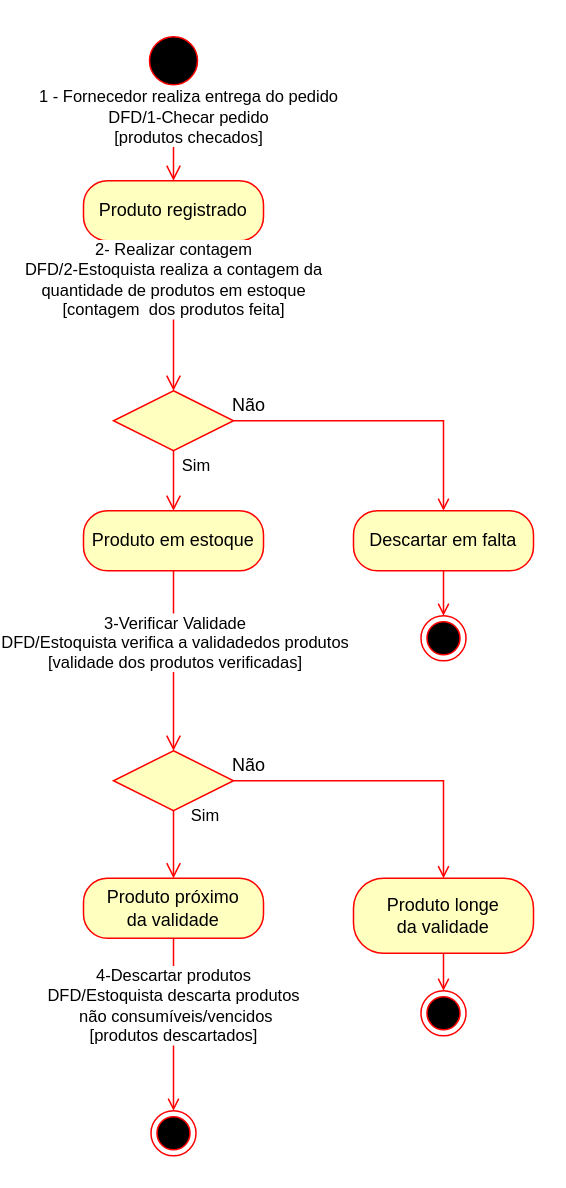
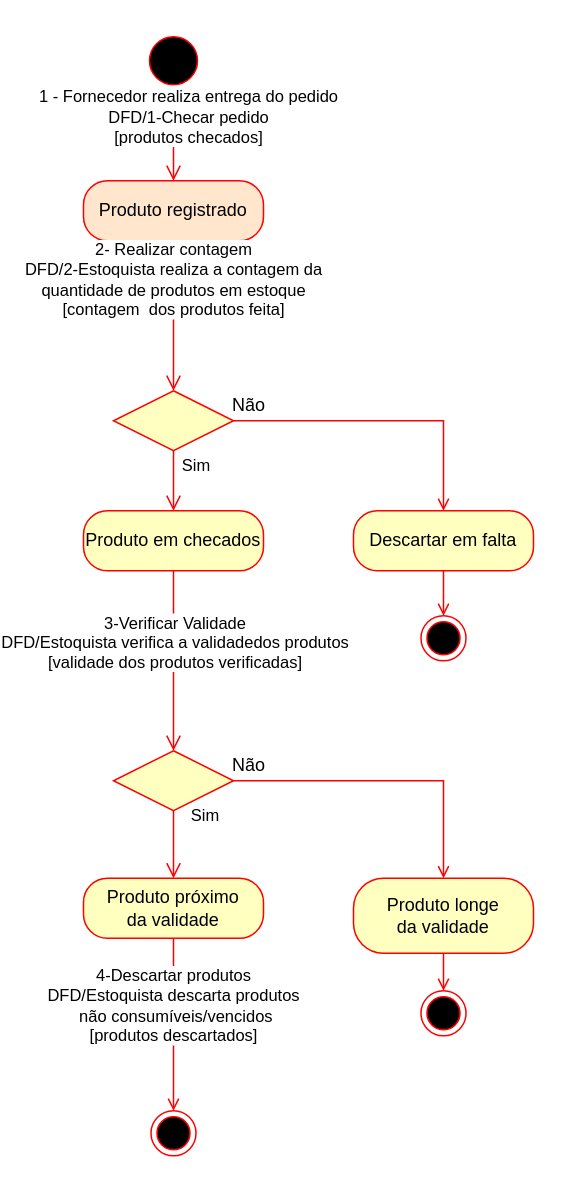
node "Produto registrado": fillcolor #ffffc0 -> #ffe6cc
node "Produto em estoque": label "Produto em estoque" -> "Produto em checados"
